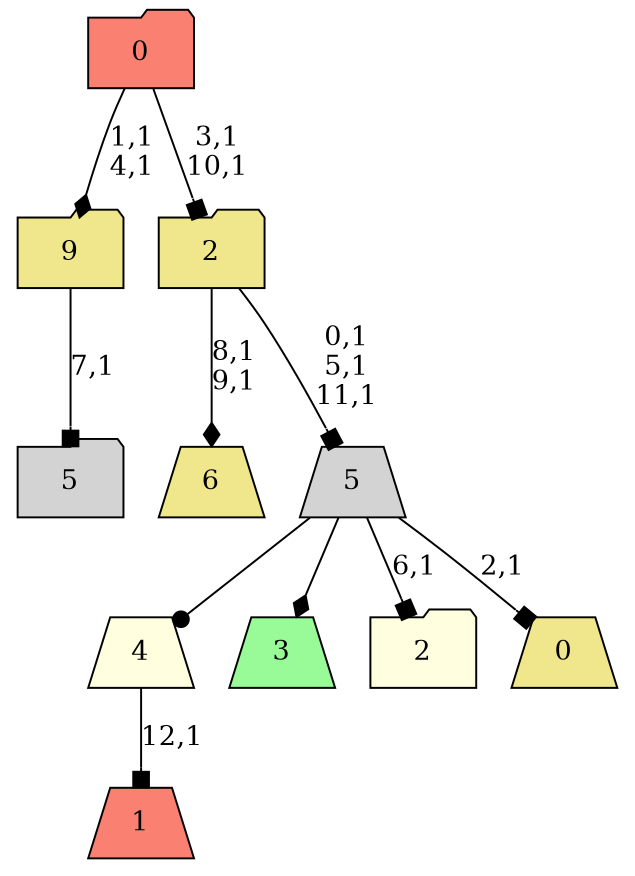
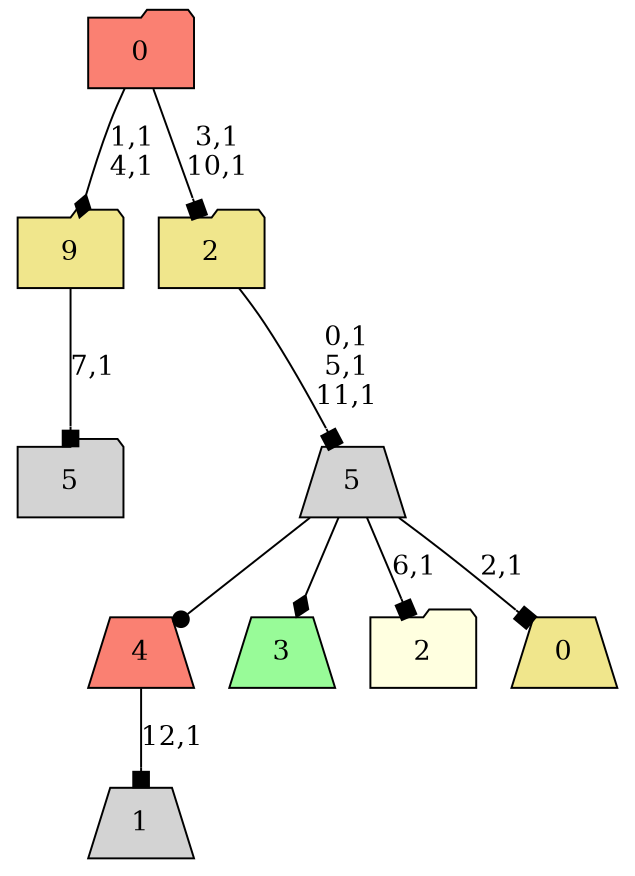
node "6": removed
node "4": fillcolor lightyellow -> salmon
node "1": fillcolor salmon -> lightgrey
